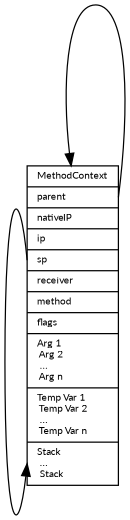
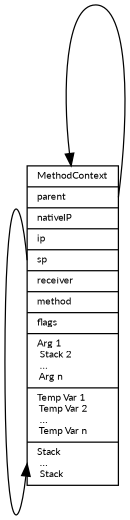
node "MethodContext": text "Arg 2" -> "Stack 2"
